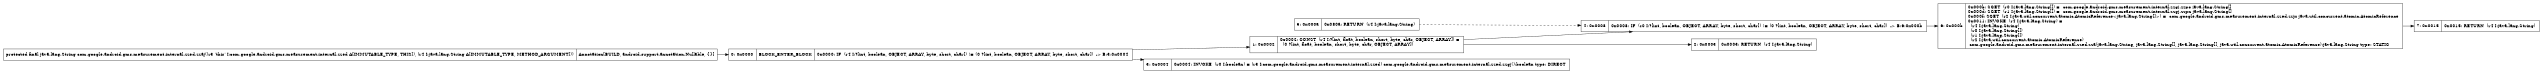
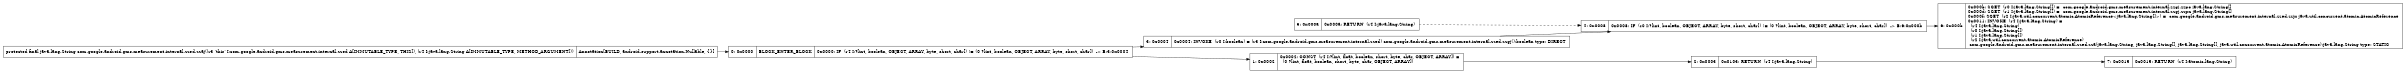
node "5: 0x000a": text "0x080a: RETURN  (r4 I:java.lang.String)" -> "0x000a: RETURN  (r4 I:java.lang.String)"
edge "6: 0x000b" -> "7: 0x0015": now "2: 0x0003" -> "7: 0x0015"
node "7: 0x0015": text "0x0015: RETURN  (r4 I:java.lang.String)" -> "0x0015: RETURN  (r4 I:atomic.lang.String)"
edge "1: 0x0002" -> "4: 0x0008": now "3: 0x0004" -> "4: 0x0008"
node "2: 0x0003": text "0x0003: RETURN  (r4 I:java.lang.String)" -> "0x0103: RETURN  (r4 I:java.lang.String)"
